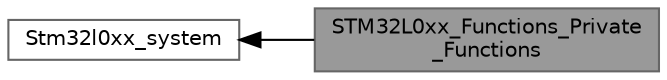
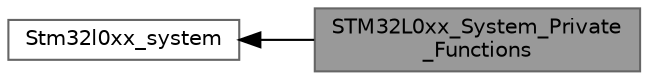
node "STM32L0xx_Functions_Private _Functions": label "STM32L0xx_Functions_Private _Functions" -> "STM32L0xx_System_Private _Functions"
